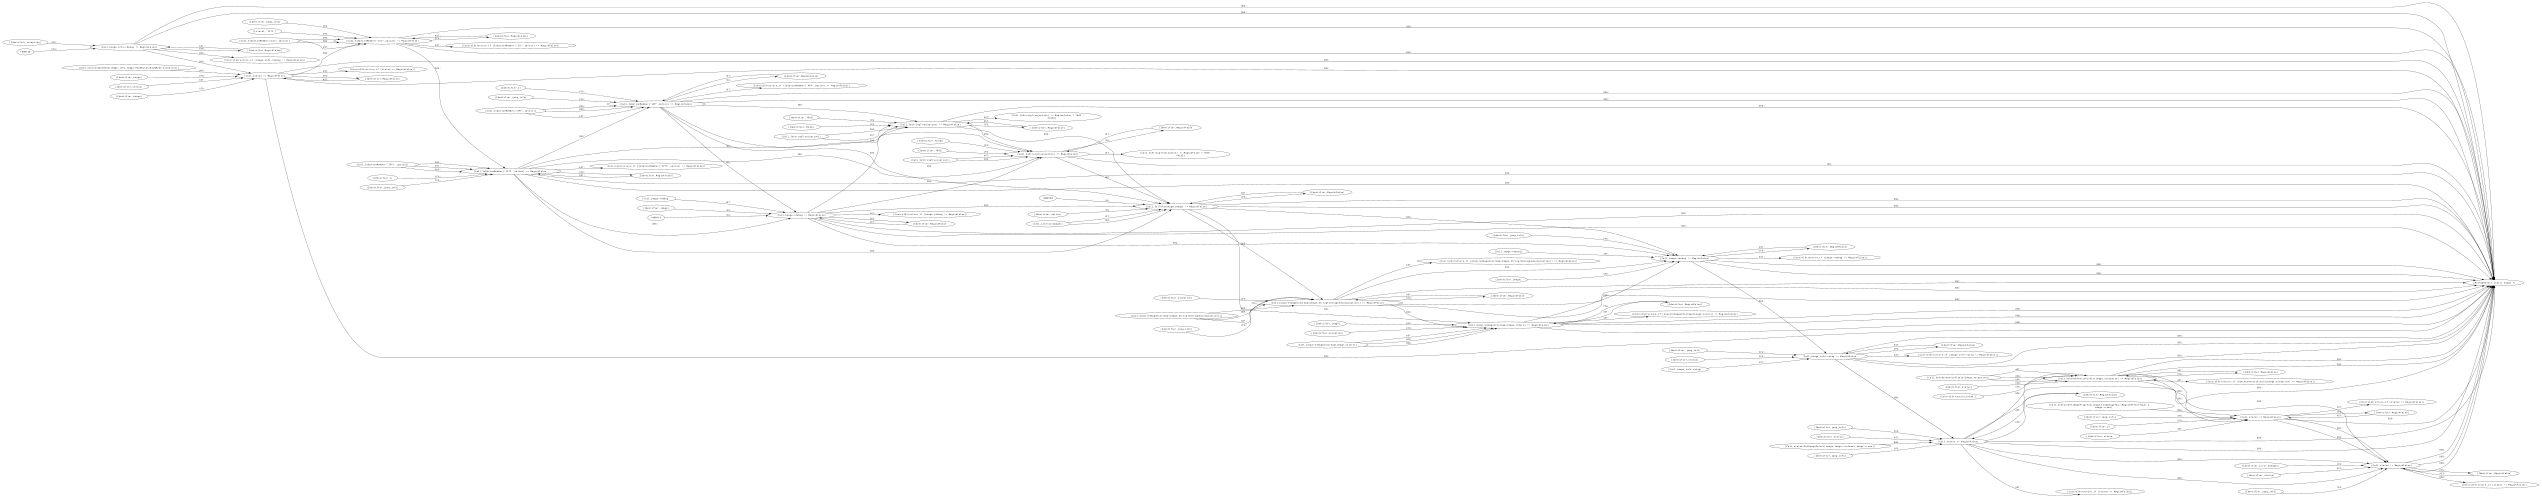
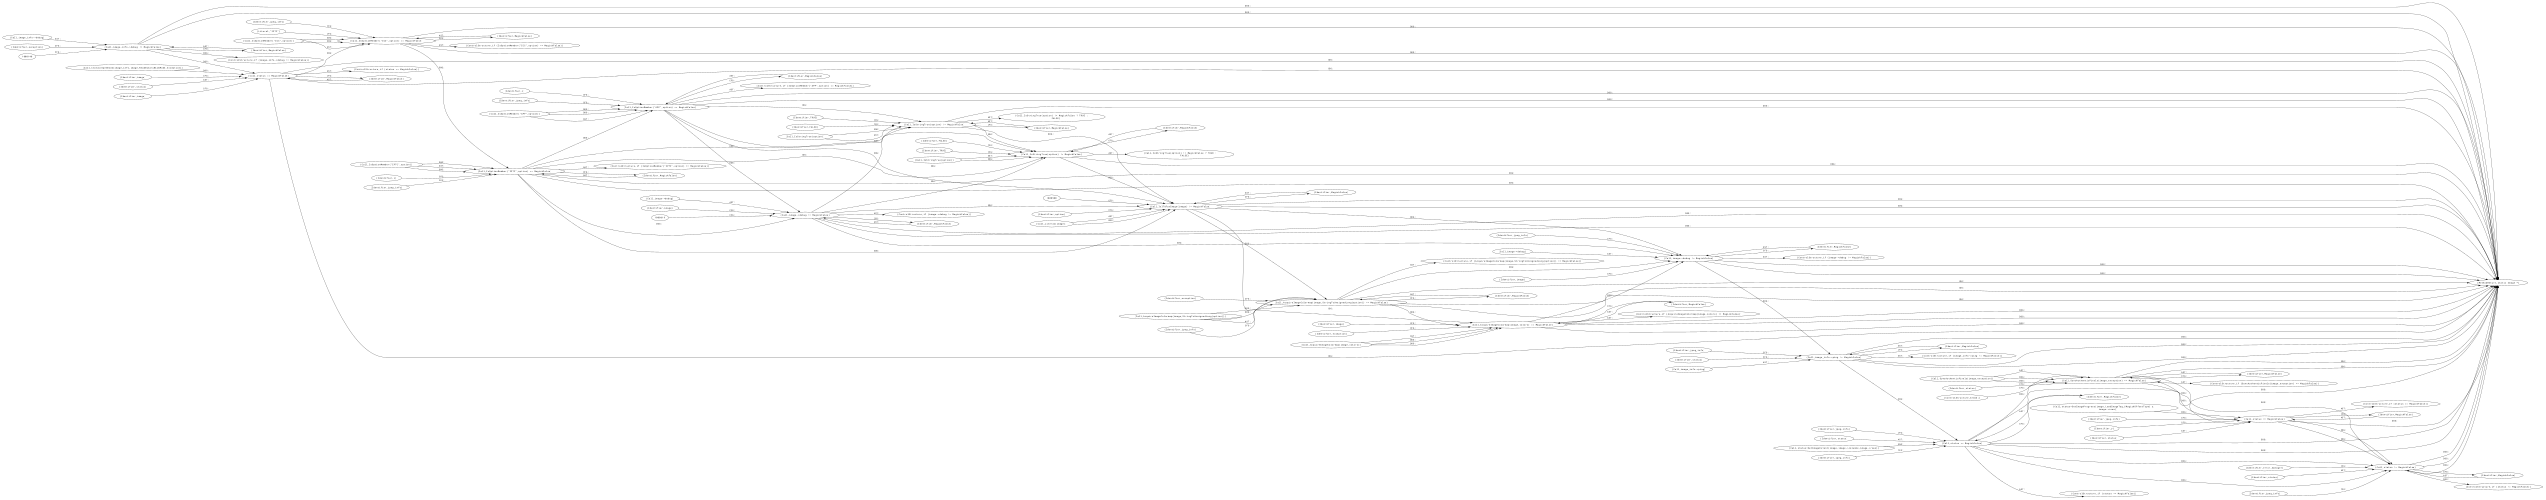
node "(Call,image_info->debug)": added
